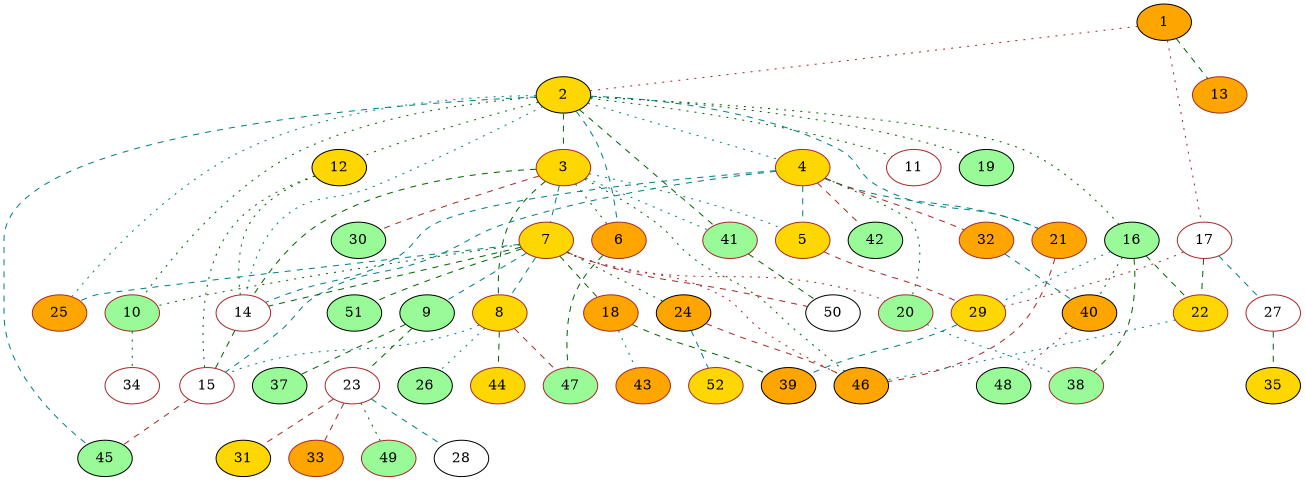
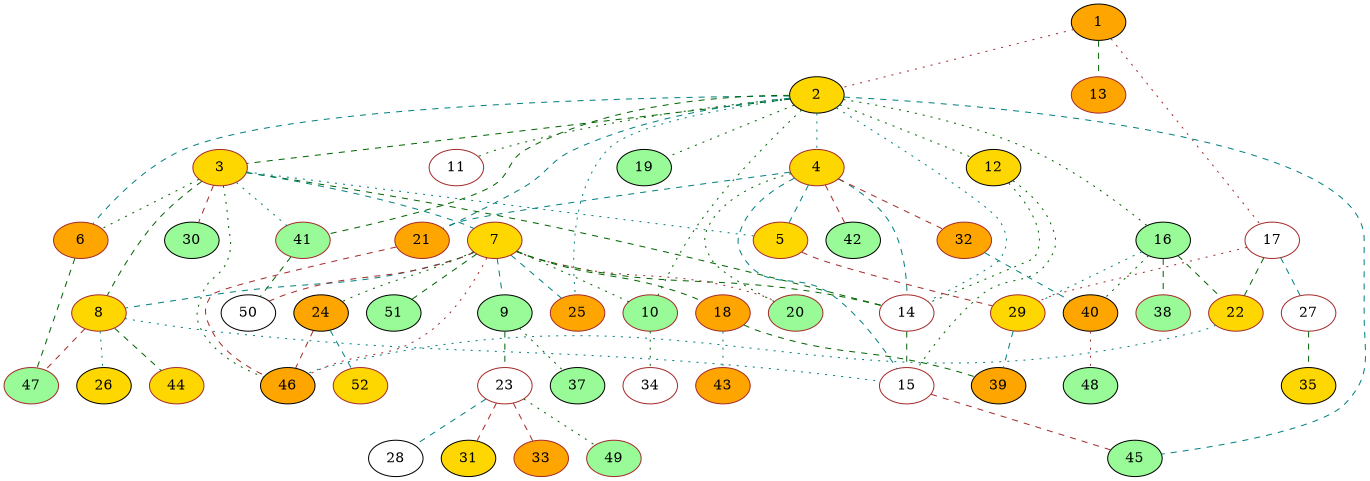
edge "9" -- "37": style dashed -> dotted
edge "20" -- "38": removed
node "26": fillcolor palegreen -> gold
